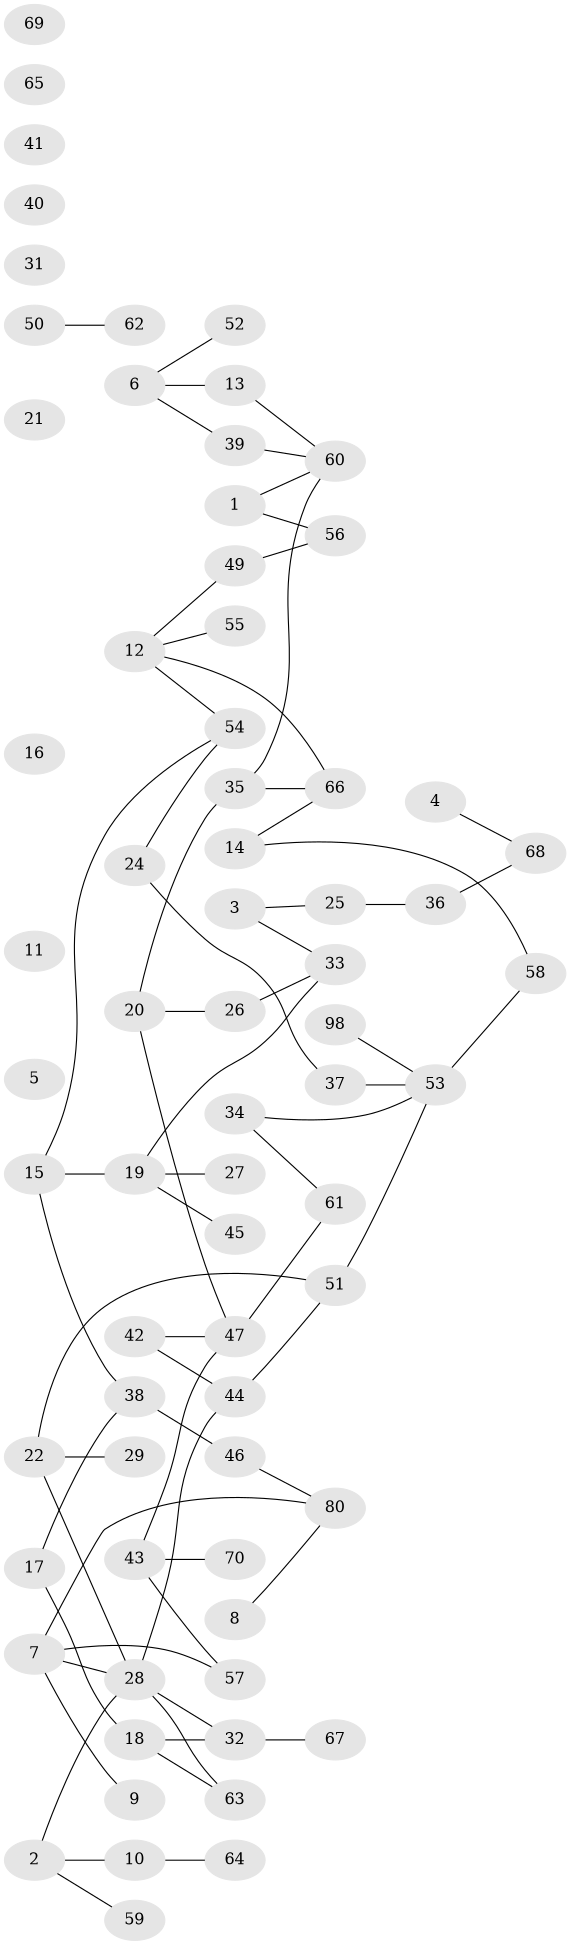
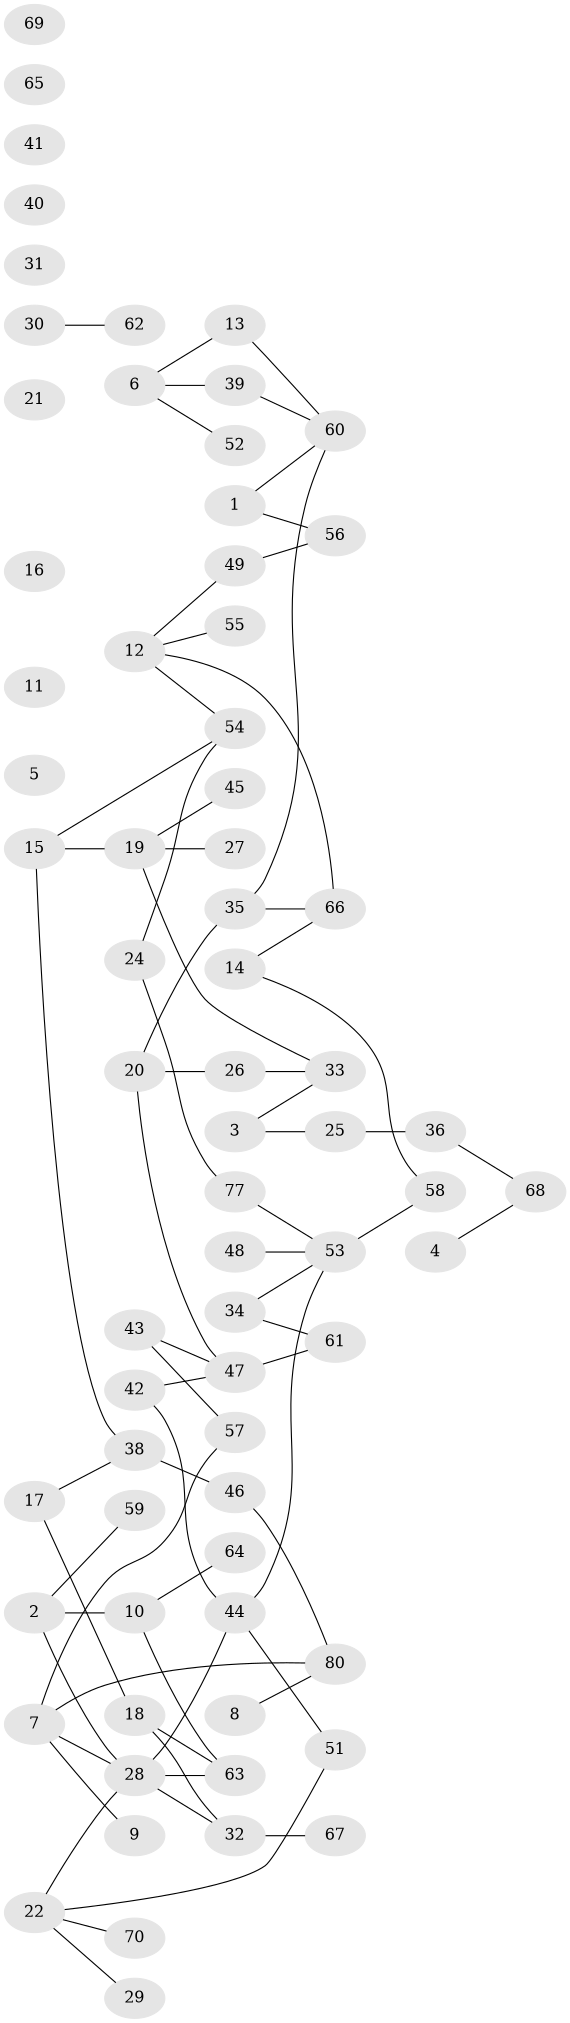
node "50": label "50" -> "30"
node "98": label "98" -> "48"
node "37": label "37" -> "77"
edge "53" -- "51": now "53" -- "44"
edge "43" -- "70": now "22" -- "70"
edge "10" -- "63": added
